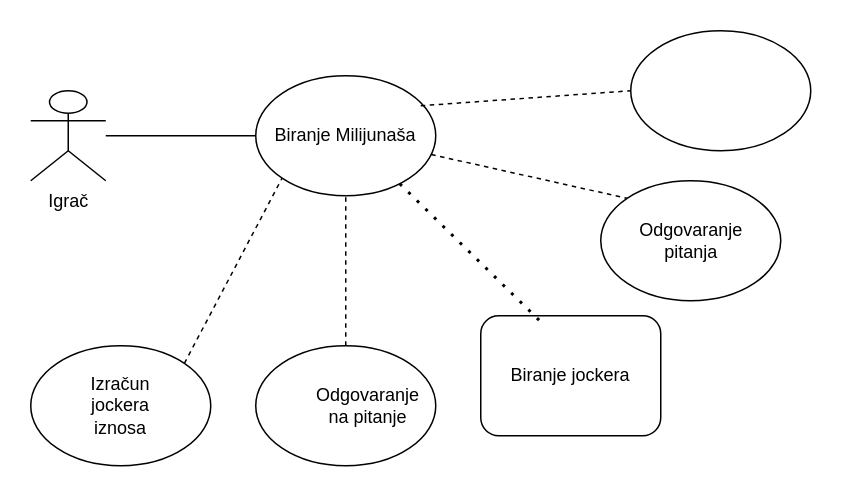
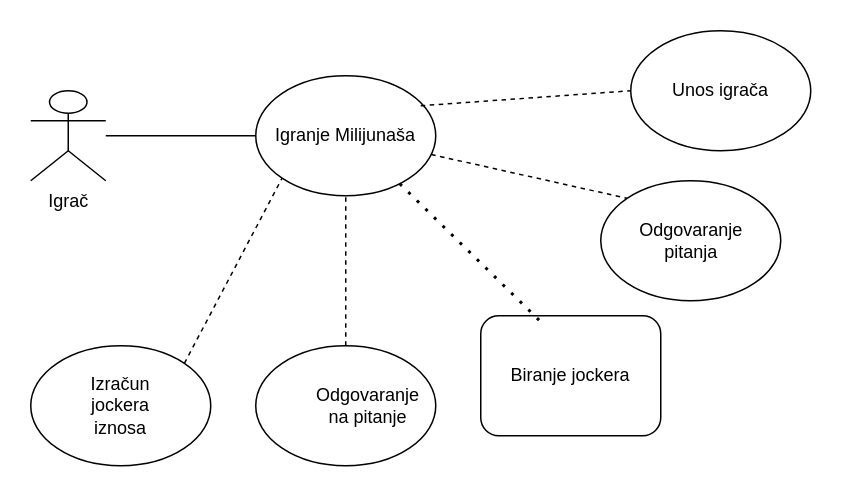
node "Unos igrača": added
node "Biranje Milijunaša": label "Biranje Milijunaša" -> "Igranje Milijunaša"
